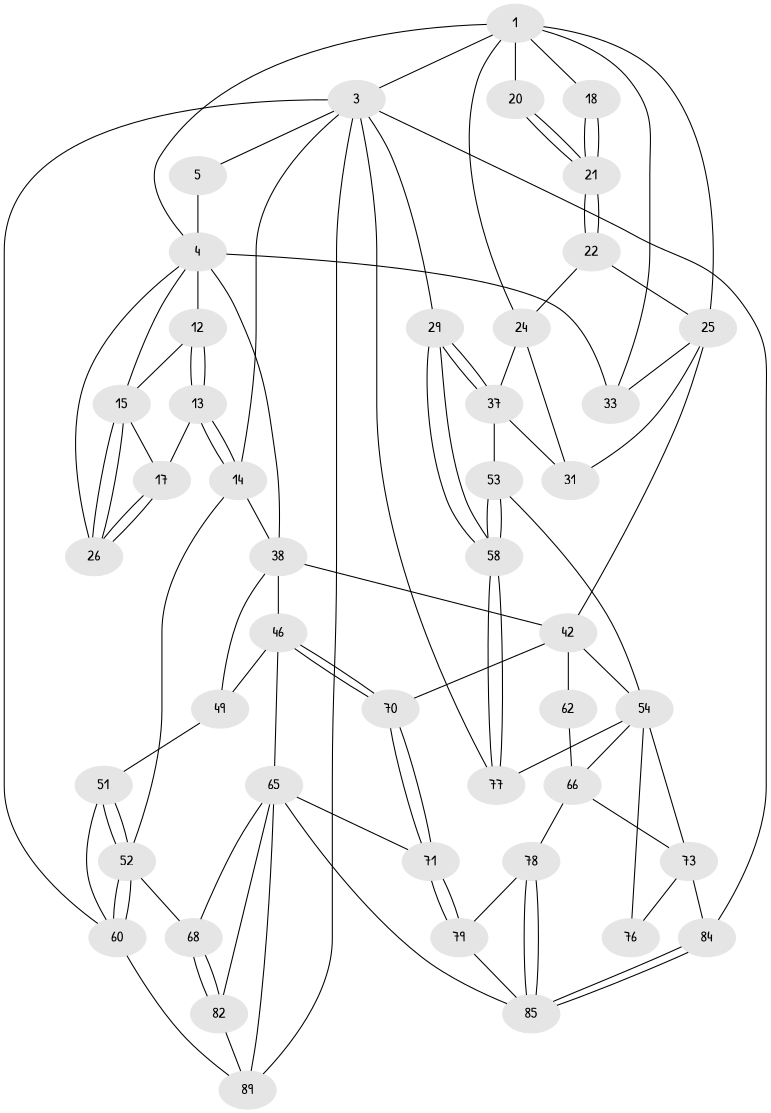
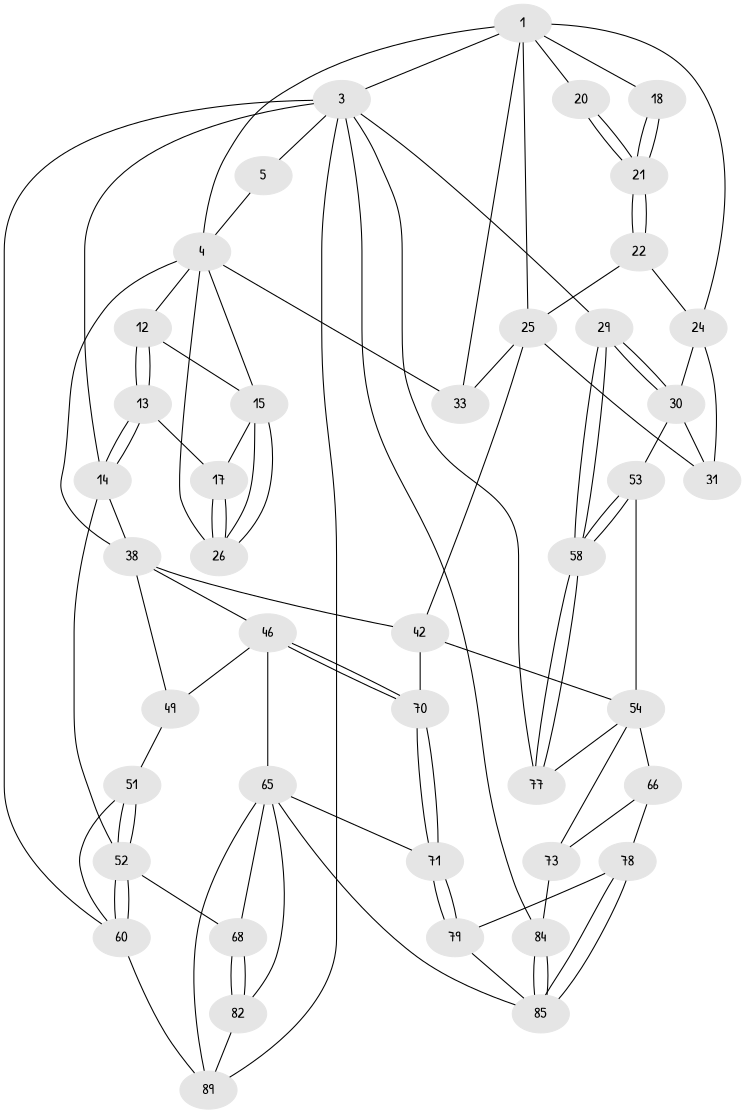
node "37": label "37" -> "30"
node "62": removed
node "76": removed
